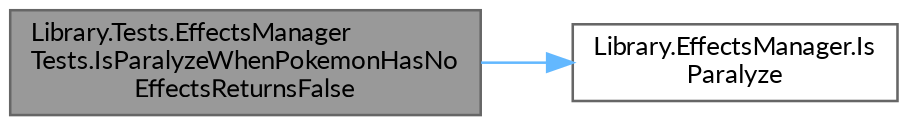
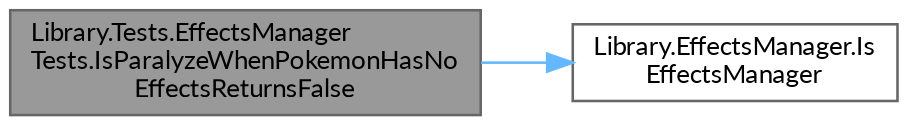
node "Library.EffectsManager.Is Paralyze": label "Library.EffectsManager.Is Paralyze" -> "Library.EffectsManager.Is EffectsManager"
